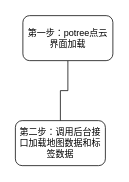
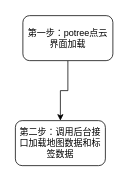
edge "第一步：potree点云界面加载" -- "第二步：调用后台接口加载地图数据和标签数据": arrowhead none -> classic
